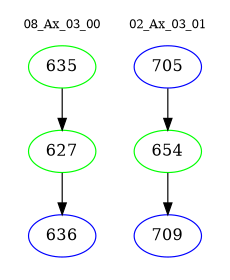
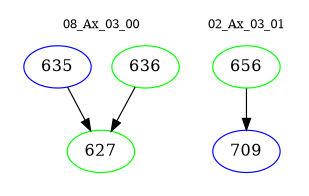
node "635": color green -> blue
node "705": removed
node "654": label "654" -> "656"
edge "627" -> "636": reversed
node "636": color blue -> green
